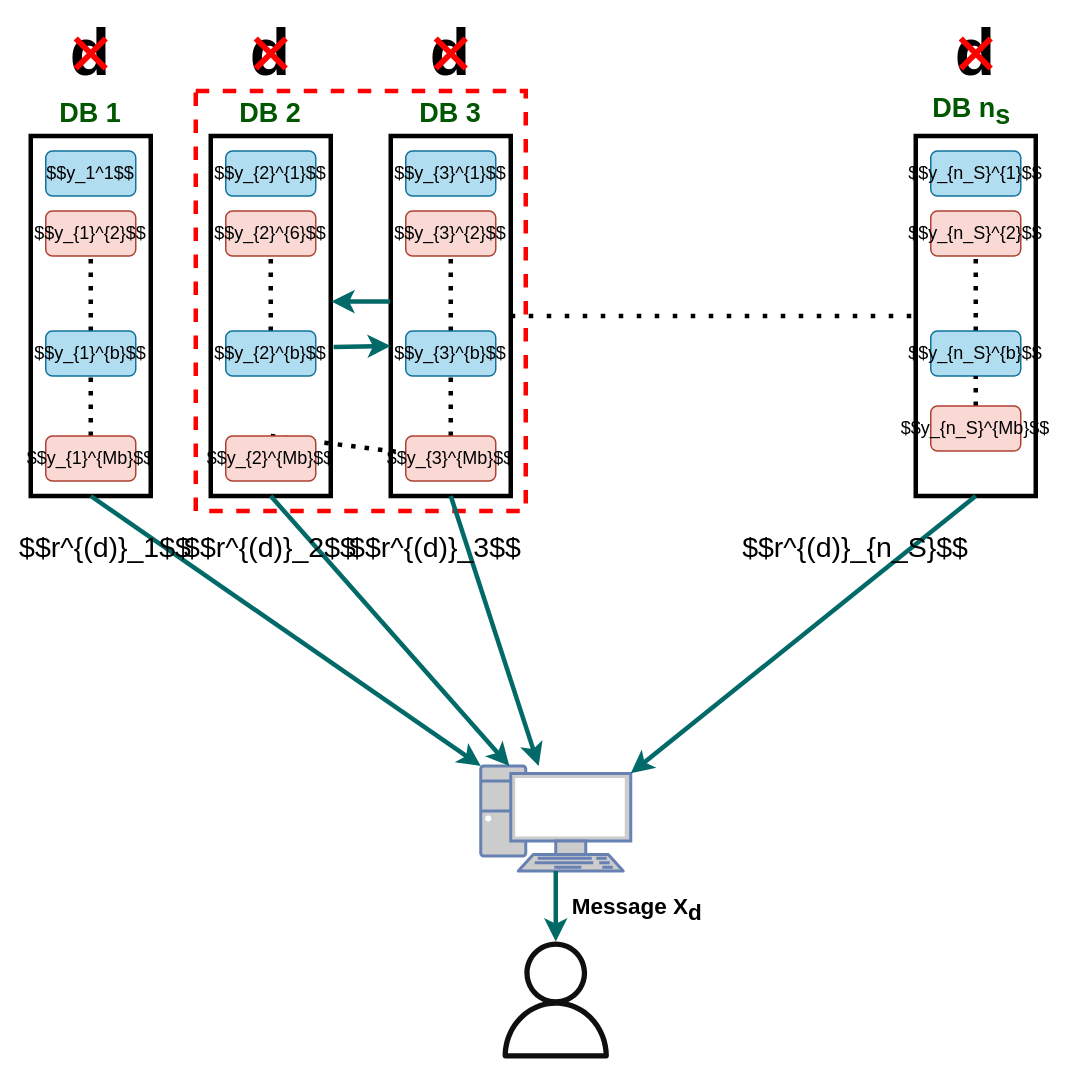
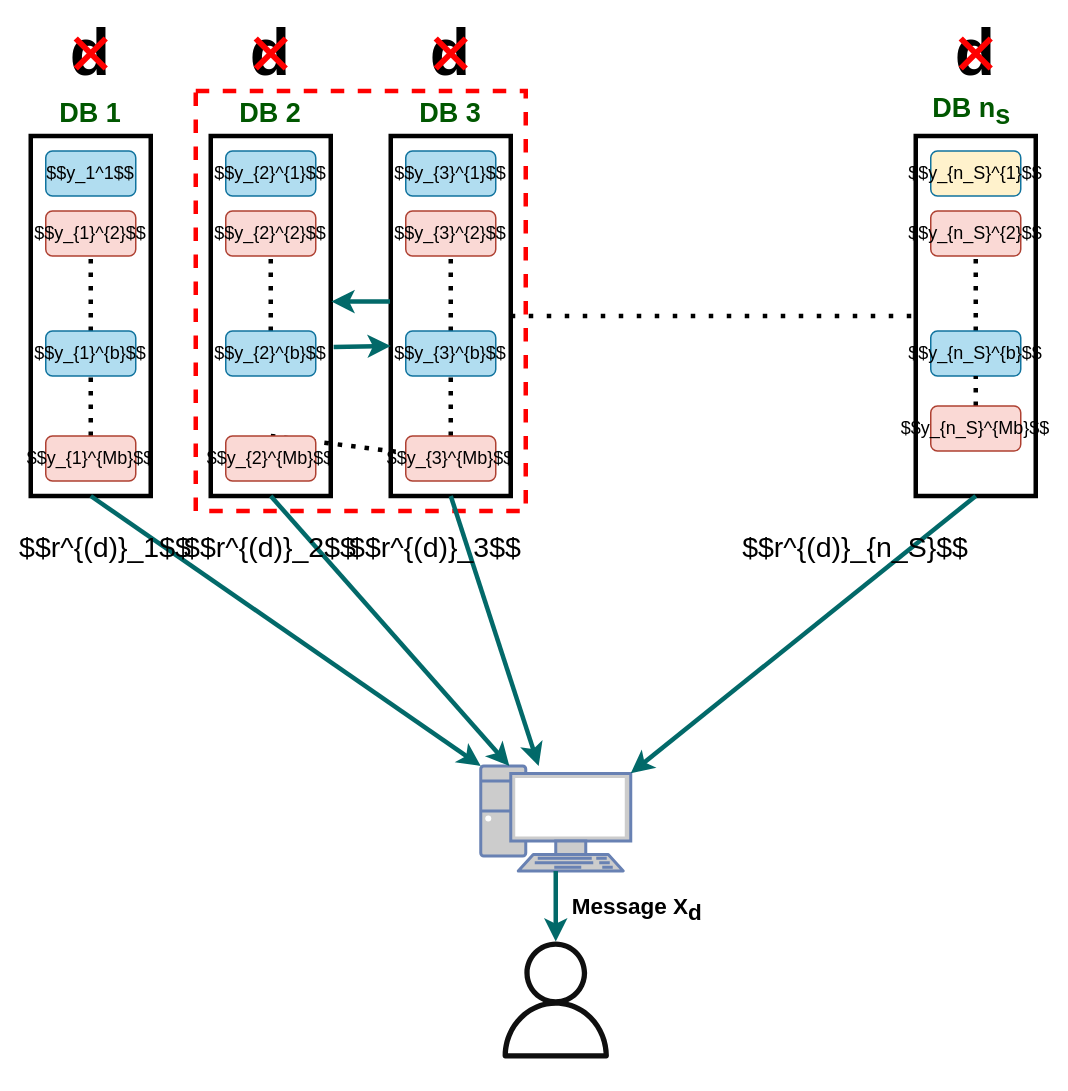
node "$$y_{n_S}^{1}$$": fillcolor #b1ddf0 -> #fff2cc
node "$$y_{2}^{6}$$": label "$$y_{2}^{6}$$" -> "$$y_{2}^{2}$$"
